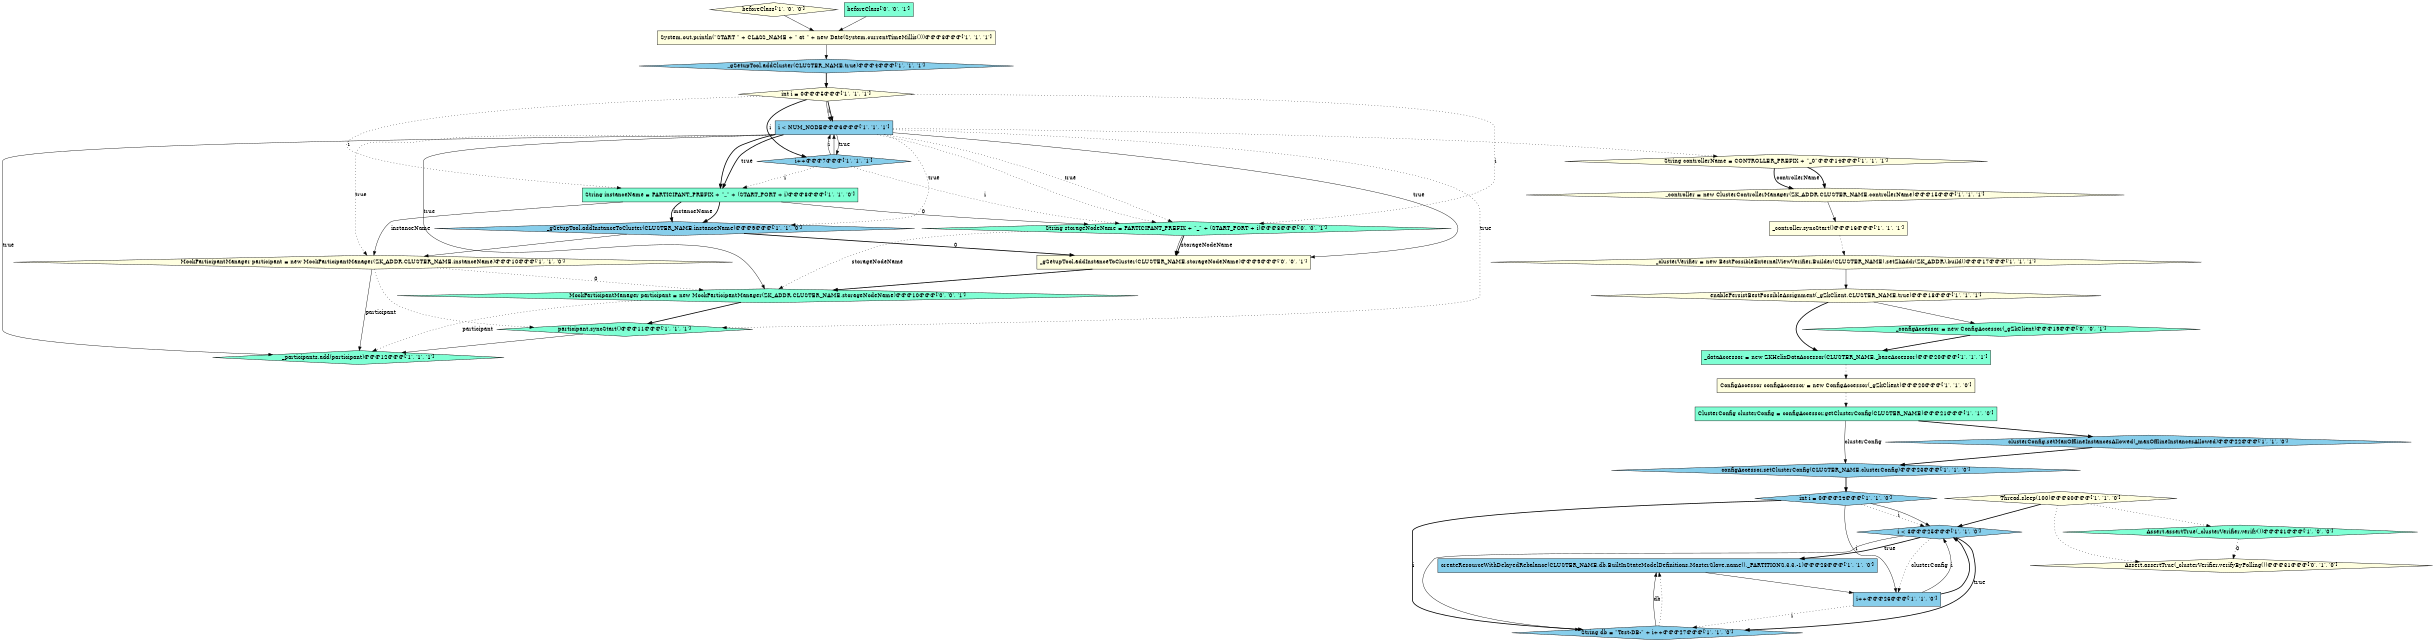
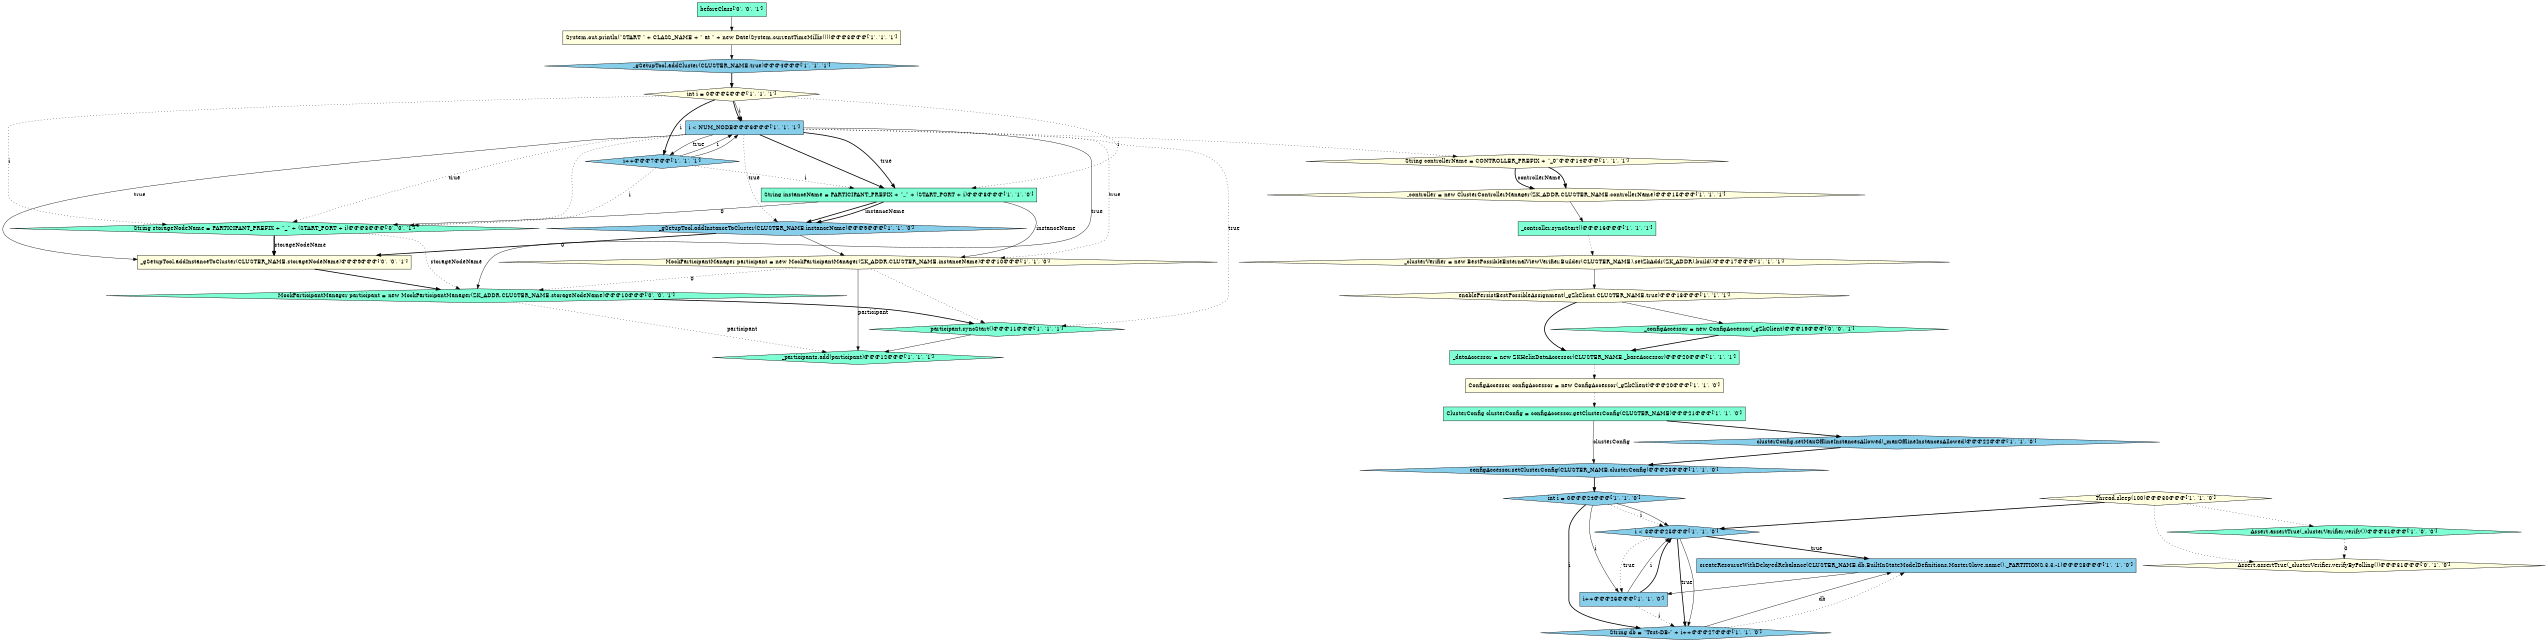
node "beforeClass['1', '0', '0']": removed
edge "i < NUM_NODE@@@6@@@['1', '1', '1']" -> "_participants.add(participant)@@@12@@@['1', '1', '1']": removed, label "true"
node "_controller.syncStart()@@@16@@@['1', '1', '1']": fillcolor lightyellow -> aquamarine
edge "i < 3@@@25@@@['1', '1', '0']" -> "i++@@@26@@@['1', '1', '0']": label "clusterConfig" -> "true"
